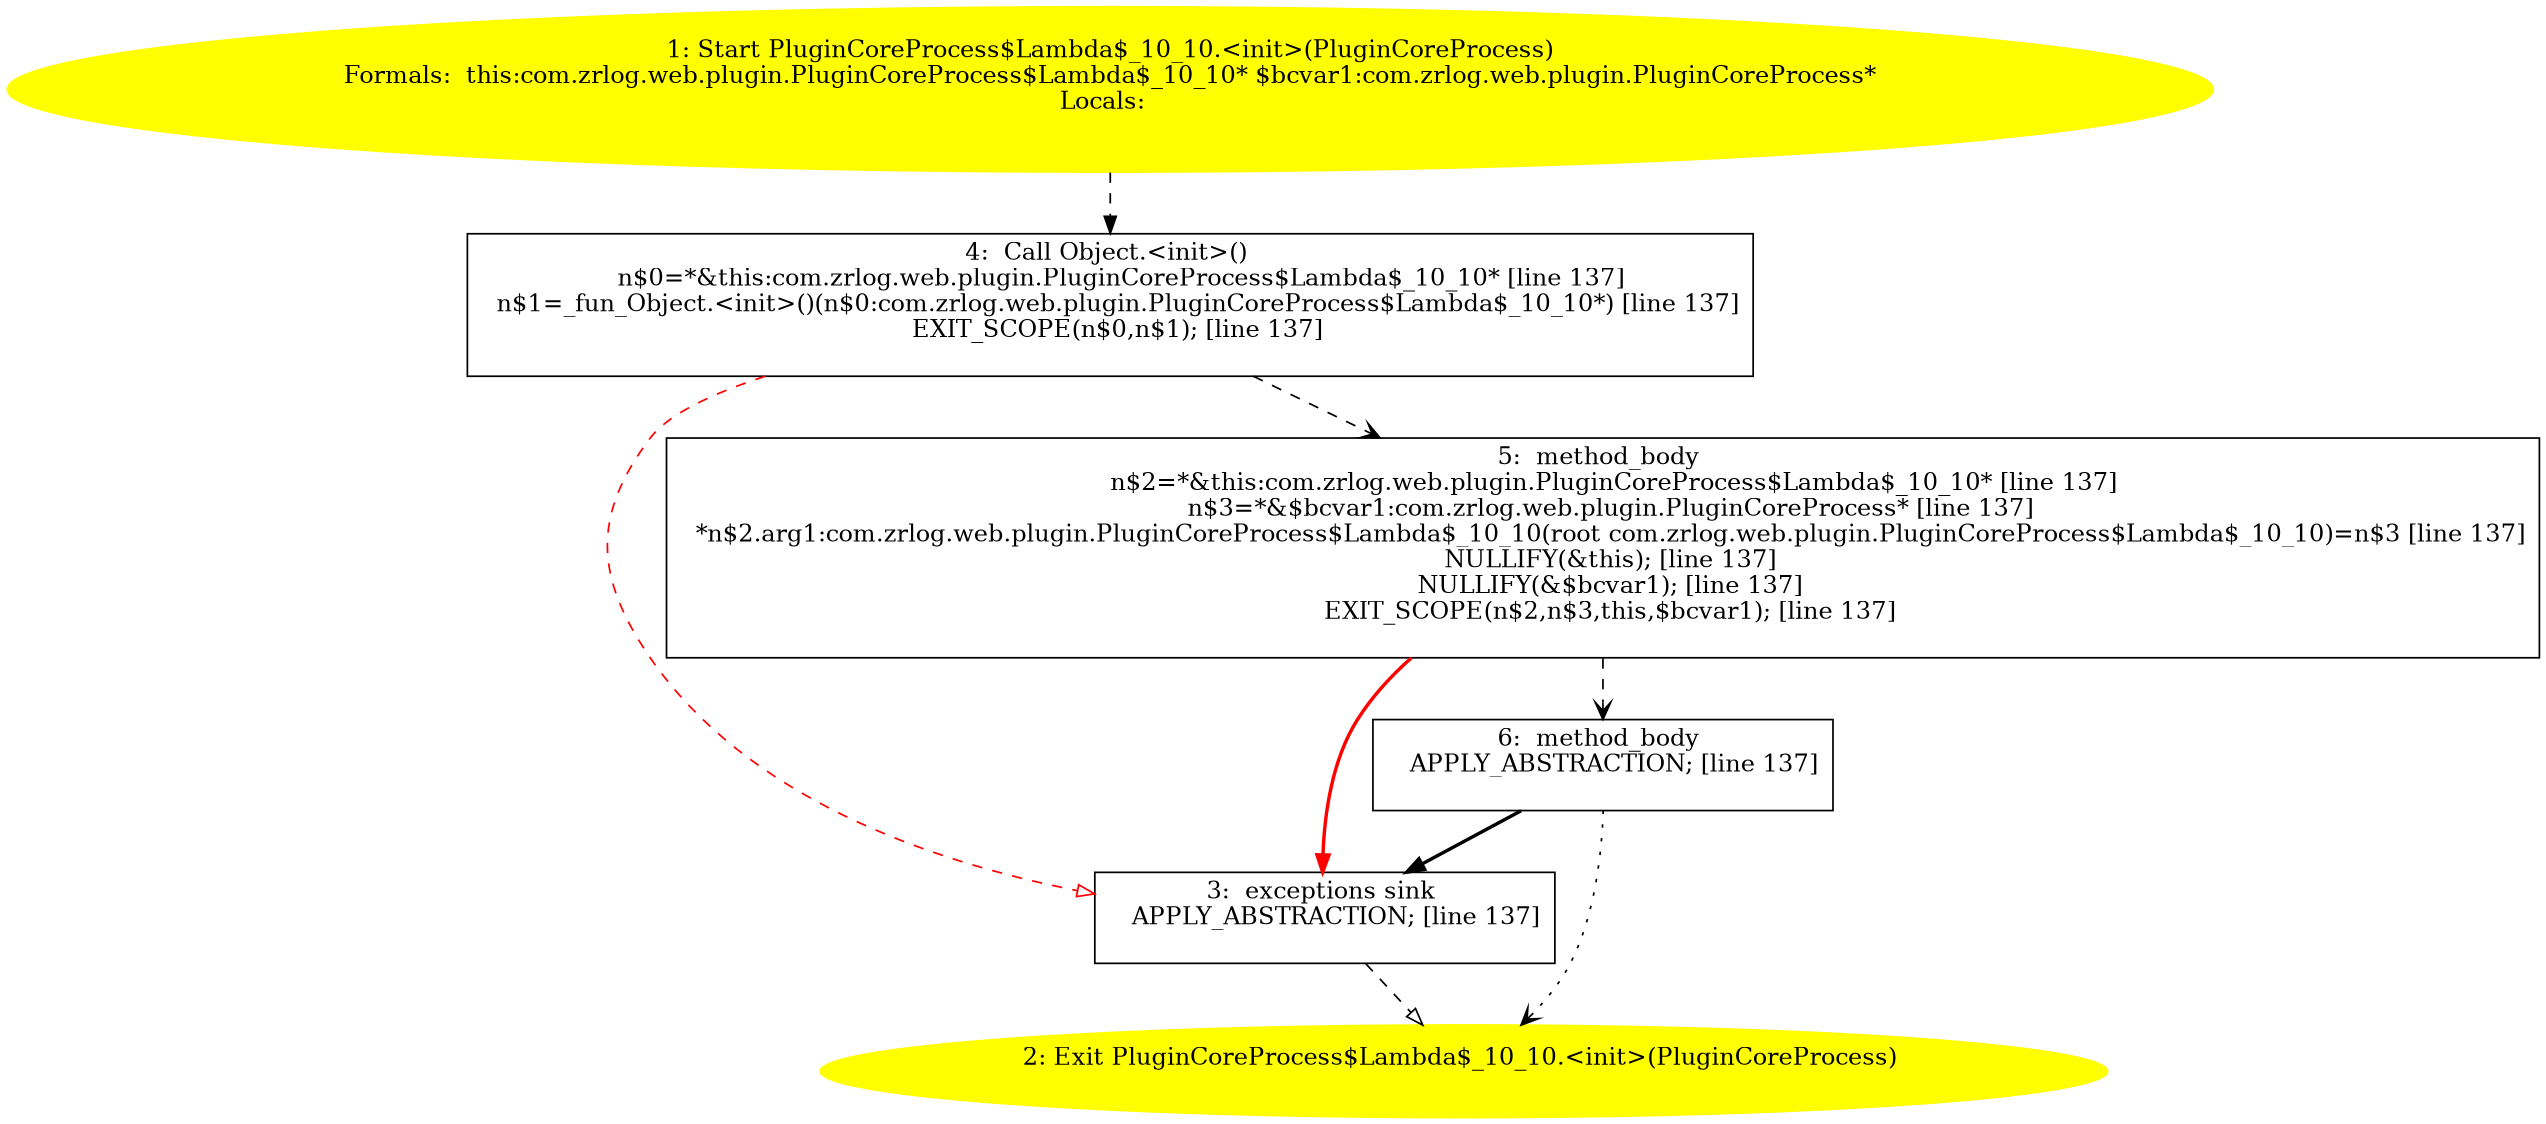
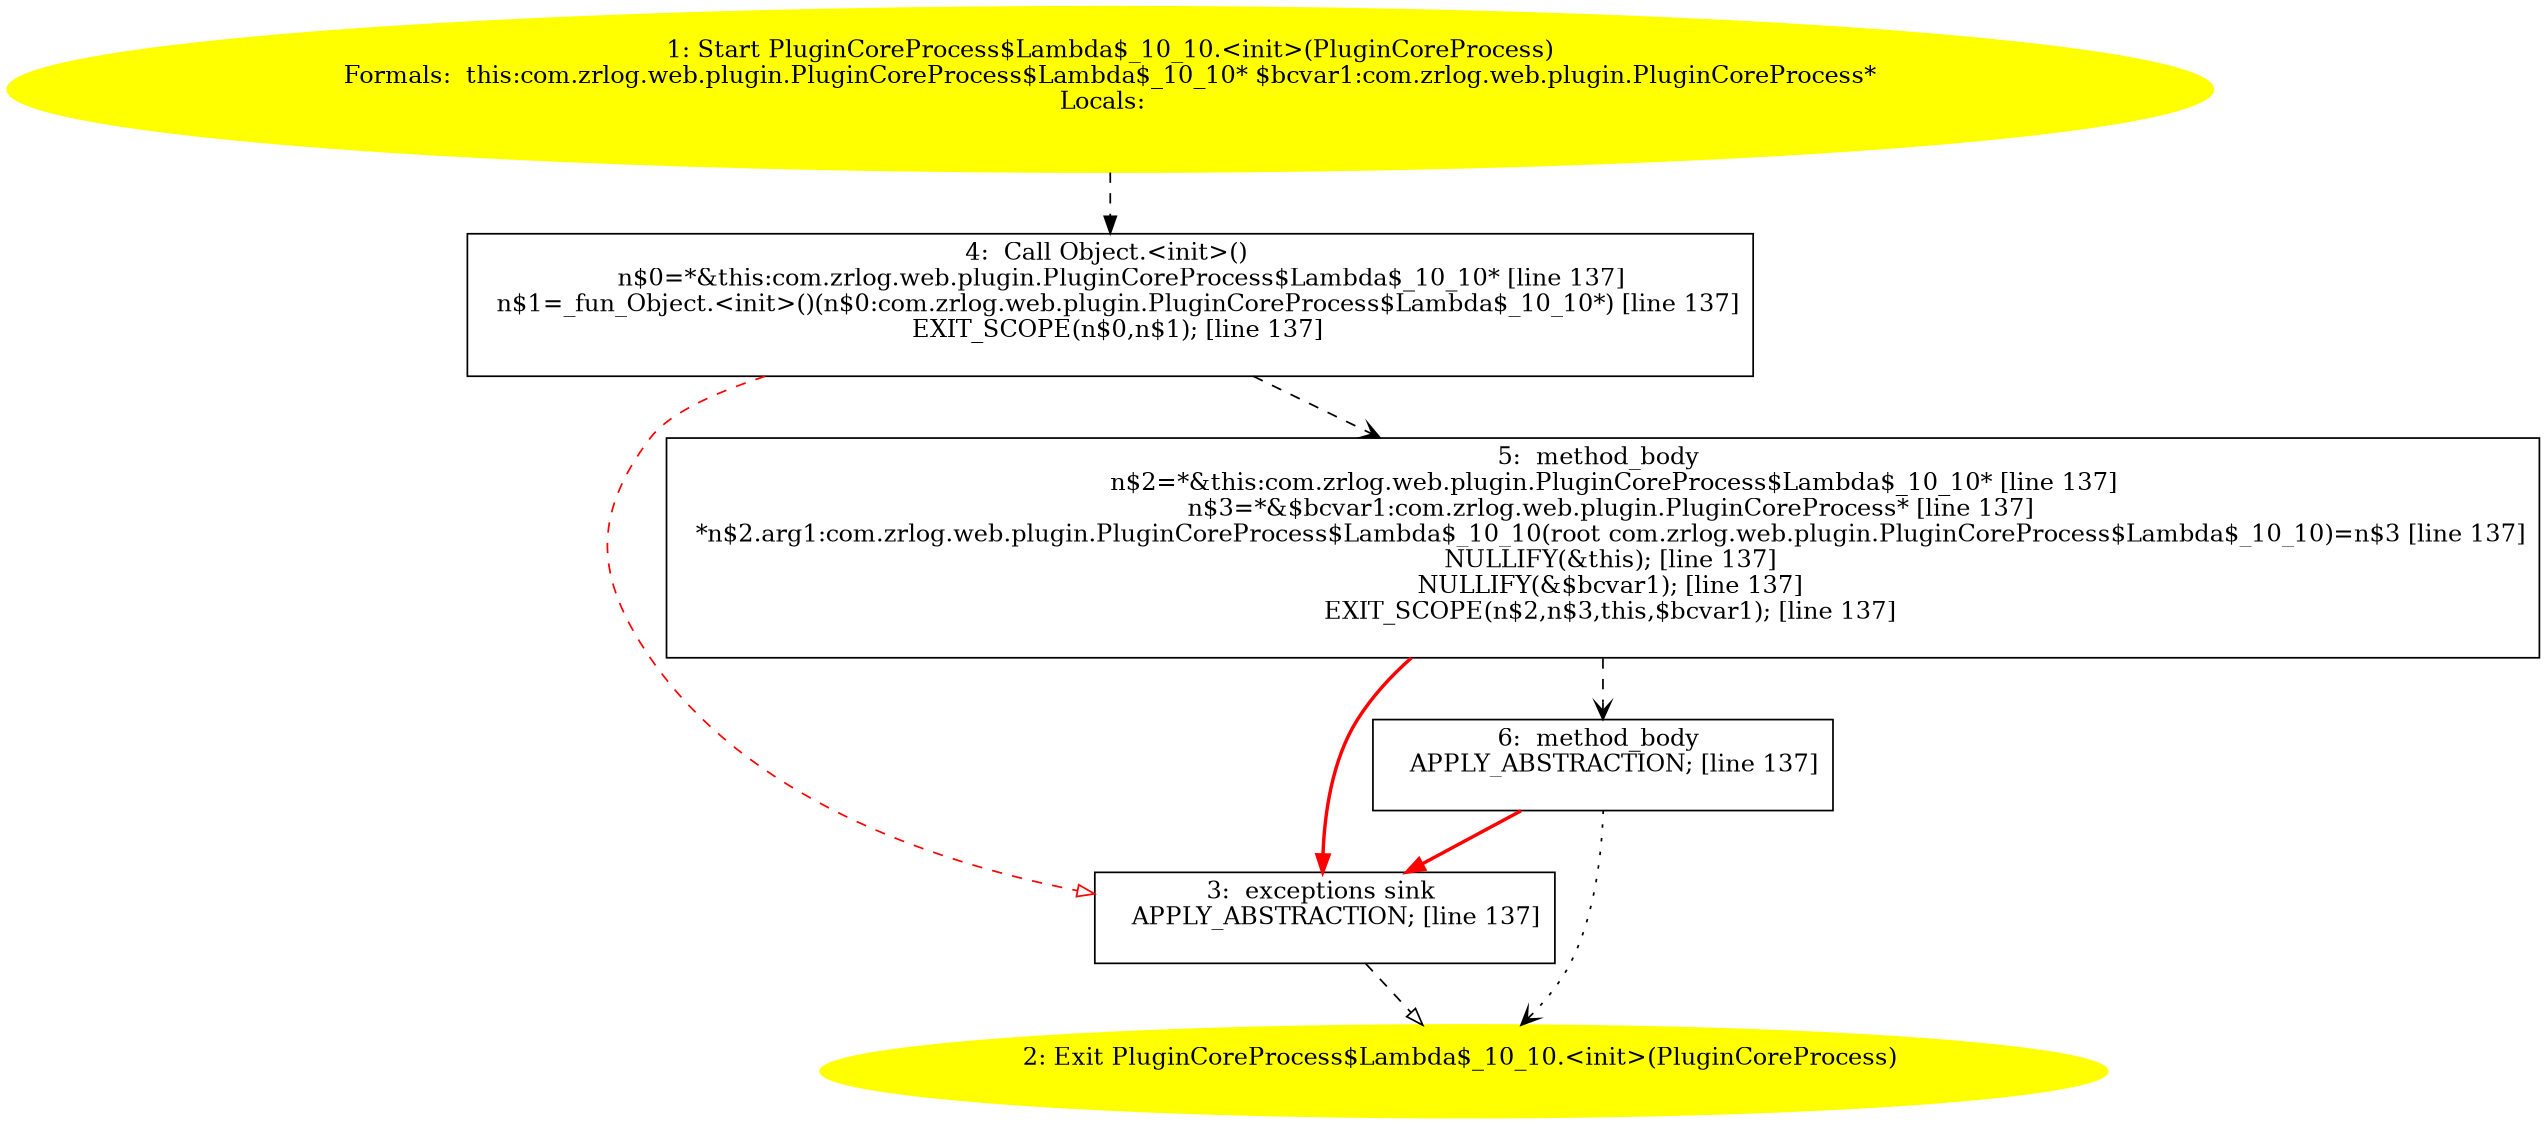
edge "6:  method_body APPLY_ABSTRACTION; [line 137]" -> "3:  exceptions sink APPLY_ABSTRACTION; [line 137]": color black -> red
